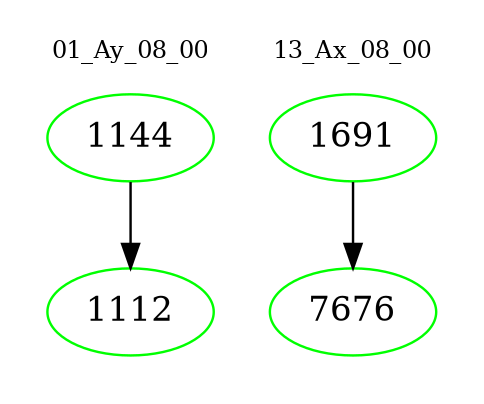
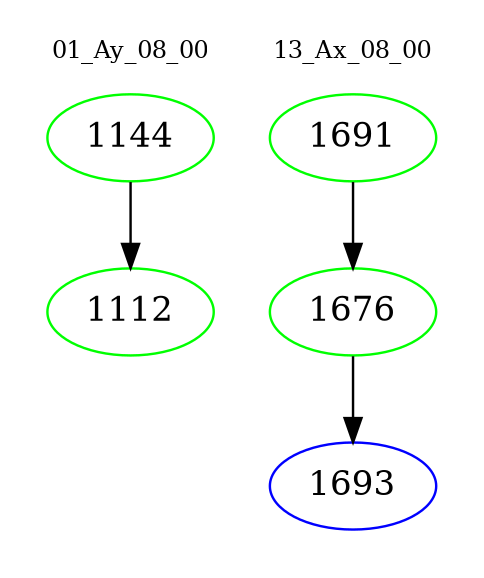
node "7676": label "7676" -> "1676"
node "1693": added
